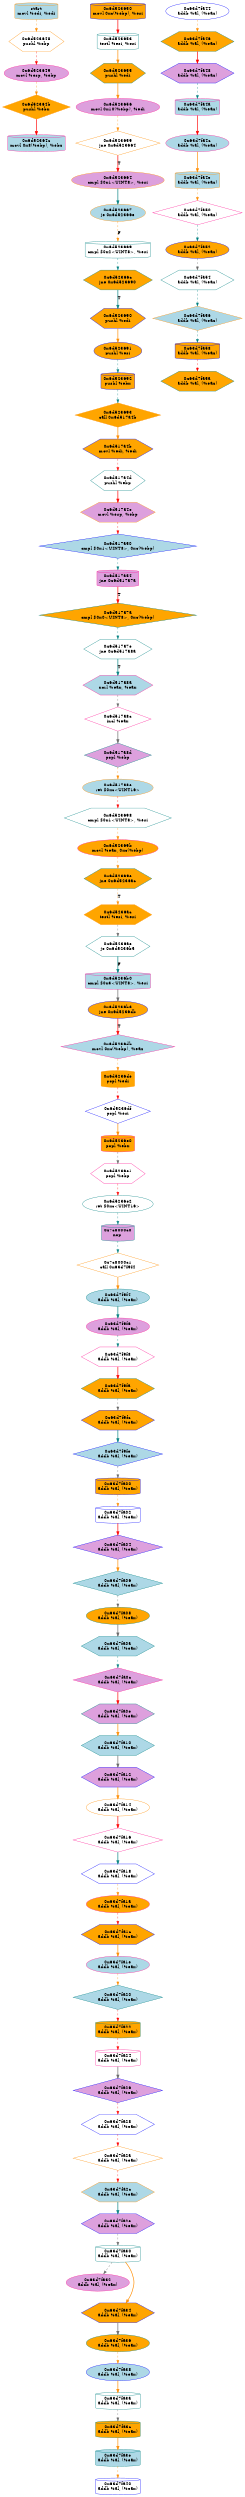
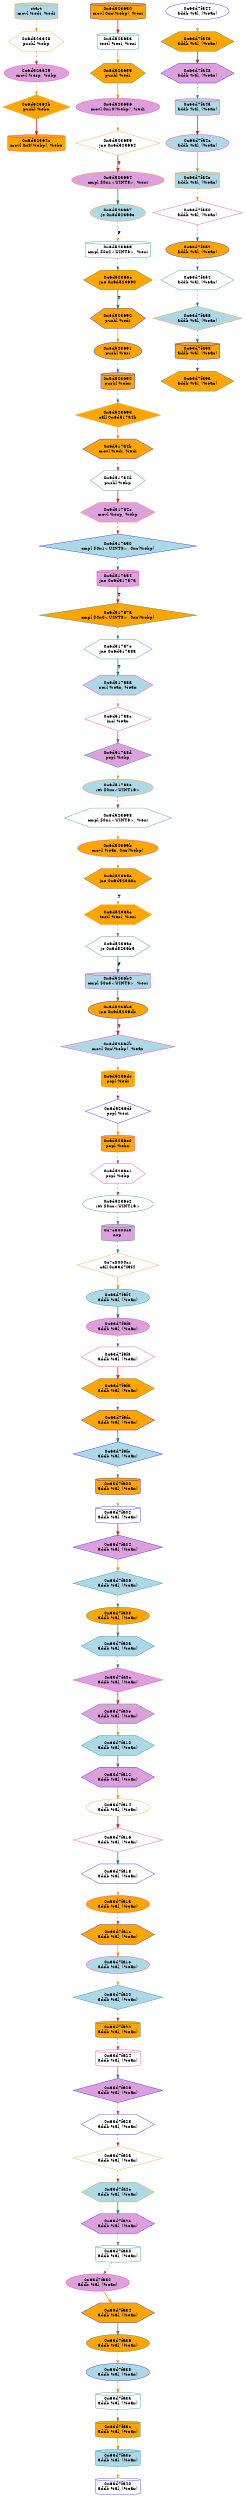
node "0x6d52364c movl 0x8(%ebp), %ebx": fillcolor lightblue -> orange
edge "0x6d517a8a xorl %eax, %eax" -> "0x6d517a8c incl %eax": color gray40 -> darkorange
edge "0x63d7fa30 addb %al, (%eax)" -> "0x63d7fa34 addb %al, (%eax)": now "0x63d7fa32 addb %al, (%eax)" -> "0x63d7fa34 addb %al, (%eax)"
